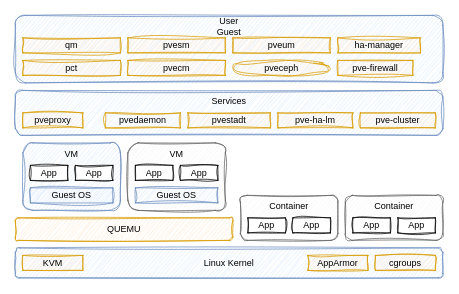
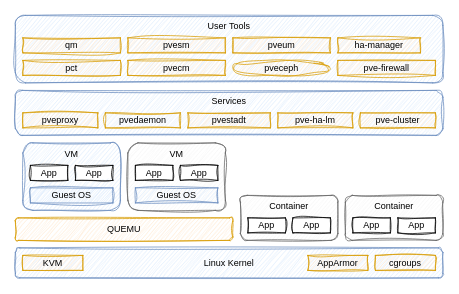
node "User Guest": label "User Guest" -> "User Tools"
node "pve-firewall": size 75x15 -> 98x15
node "pveproxy": size 60x15 -> 75x15
